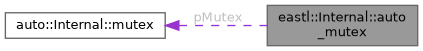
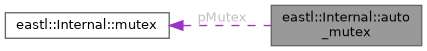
node "auto::Internal::mutex": label "auto::Internal::mutex" -> "eastl::Internal::mutex"
